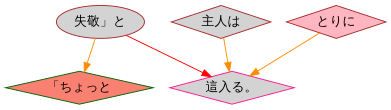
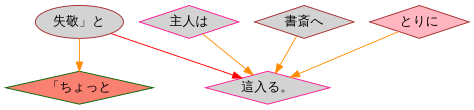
node "主人は": color brown -> deeppink
node "書斎へ": added
